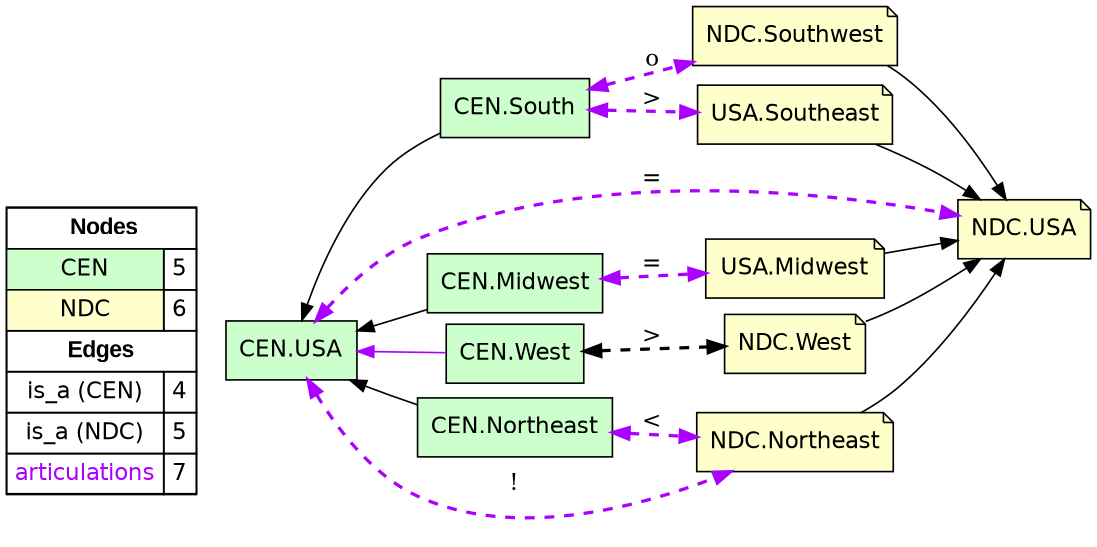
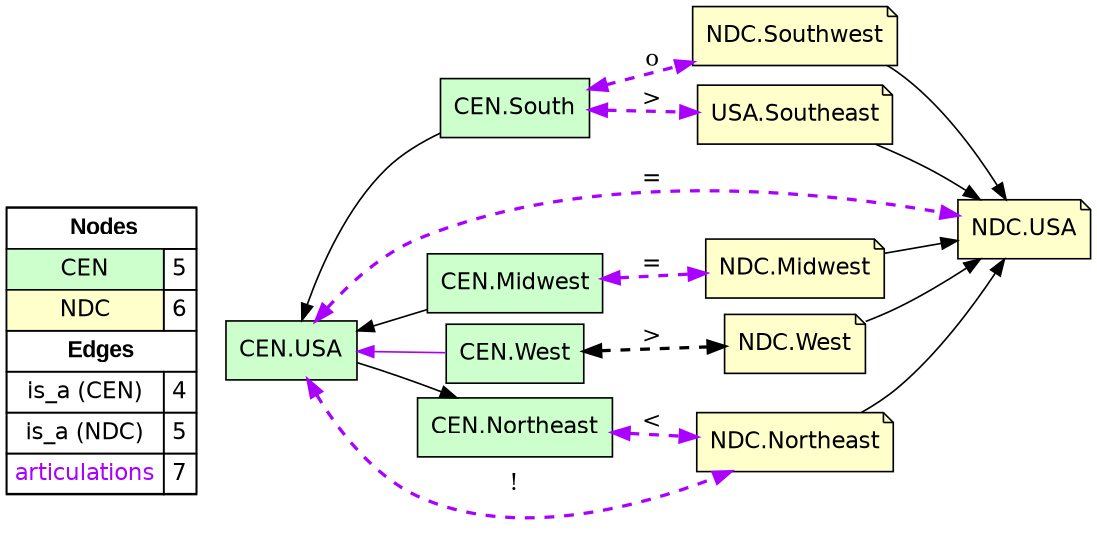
node "USA.Midwest": label "USA.Midwest" -> "NDC.Midwest"
edge "CEN.Northeast" -> "CEN.USA": reversed
